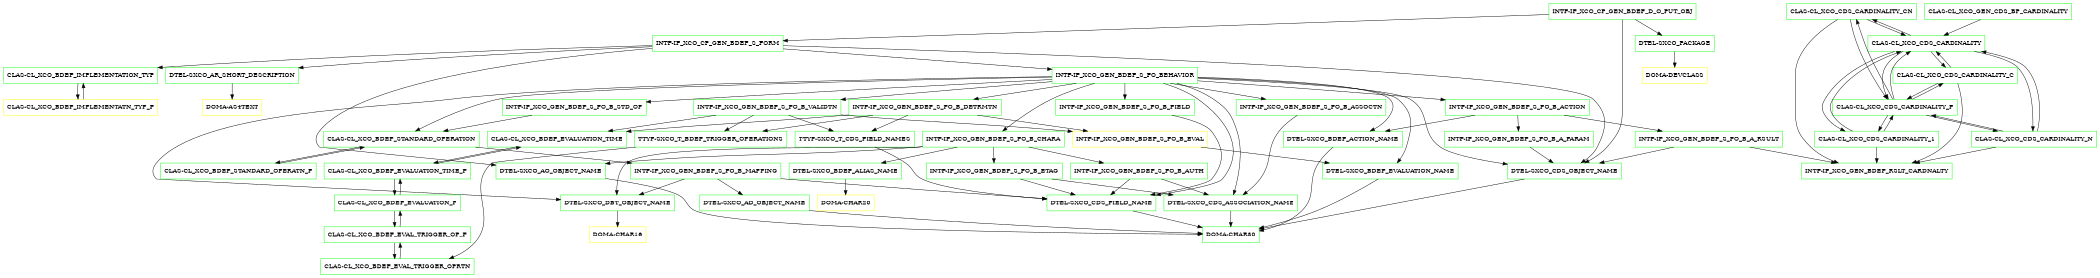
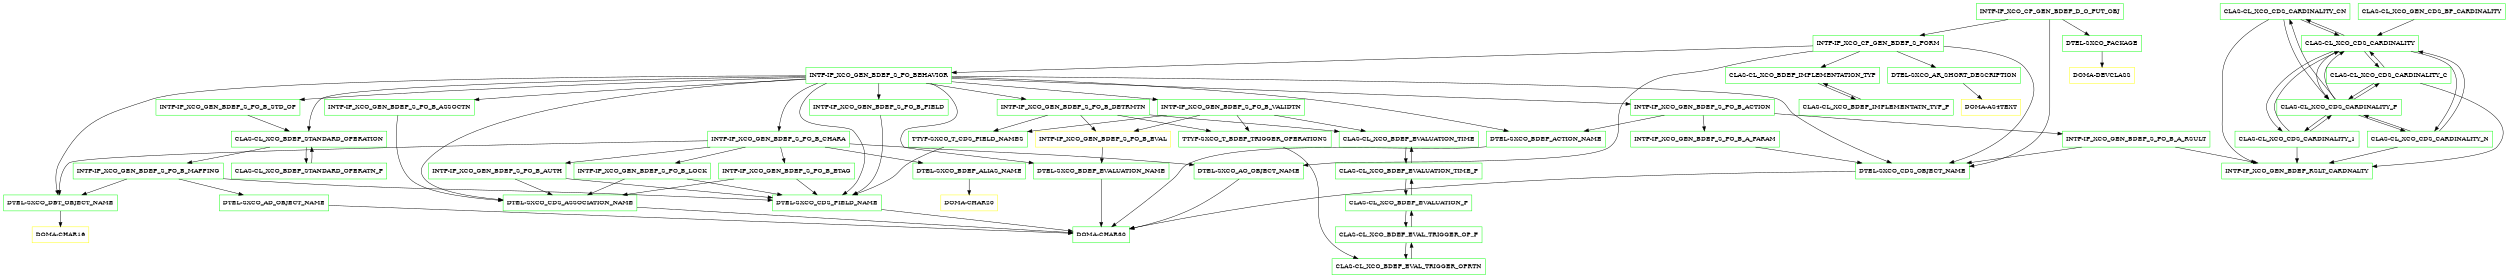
node "CLAS-CL_XCO_BDEF_IMPLEMENTATN_TYP_F": color yellow -> green
node "INTF-IF_XCO_GEN_BDEF_S_FO_B_LOCK": added
